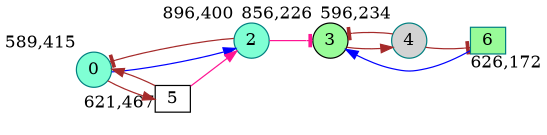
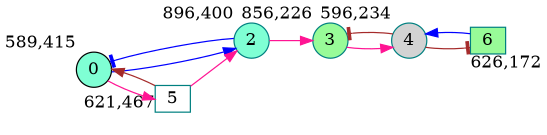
edge "2 896,400" -> "3 856,226": arrowhead tee -> normal
node "3 856,226": color black -> teal
edge "2 896,400" -> "0 589,415": color brown -> blue
edge "3 856,226" -> "4 596,234": color brown -> deeppink
node "0 589,415": color teal -> black
edge "6 626,172" -> "3 856,226": now "6 626,172" -> "4 596,234"
edge "0 589,415" -> "5 621,467": color brown -> deeppink
node "5 621,467": color black -> teal
